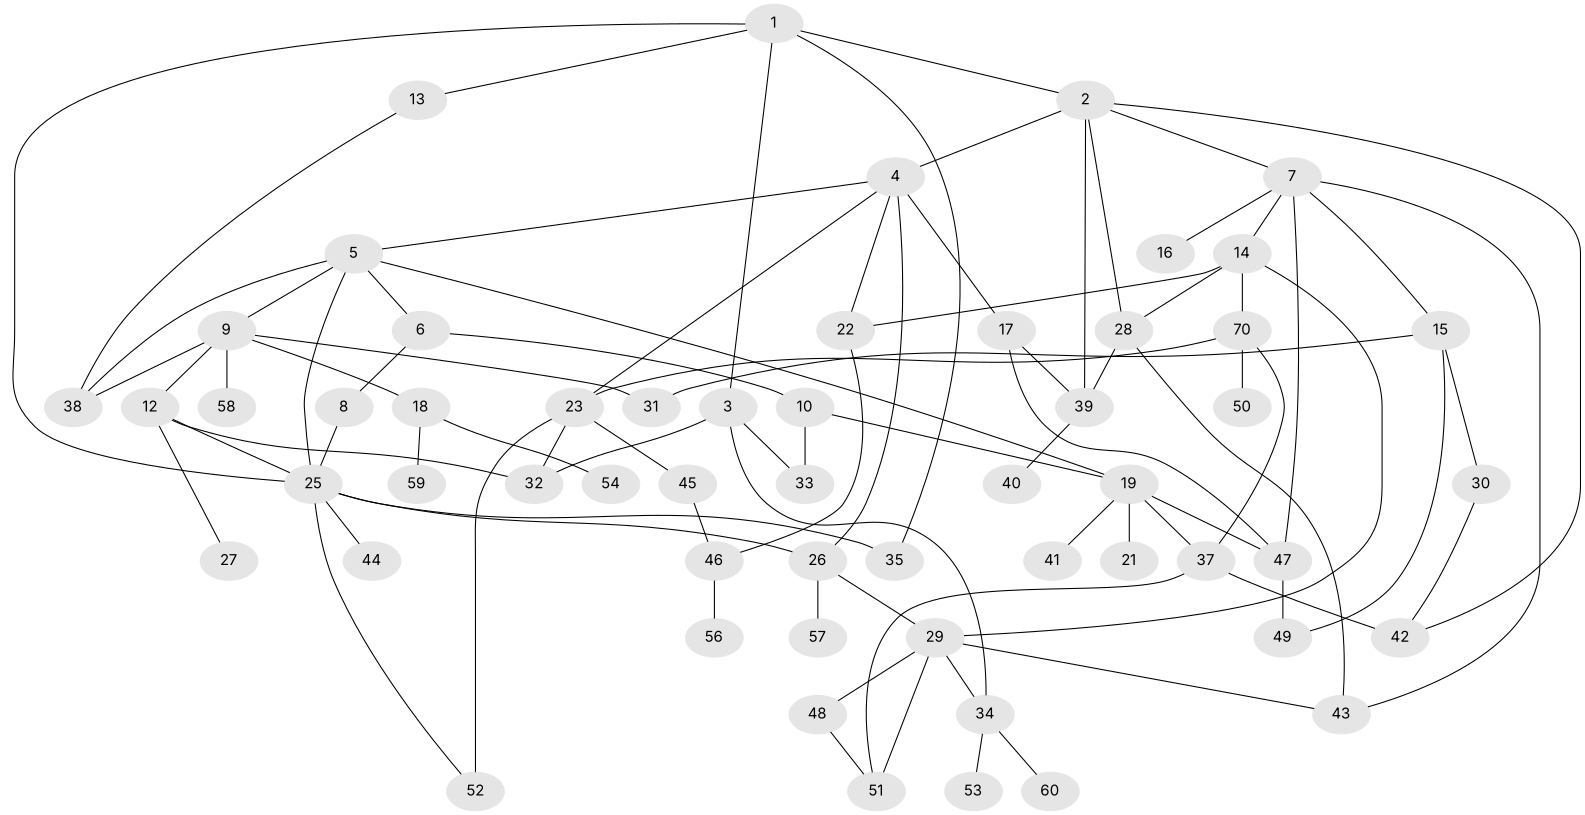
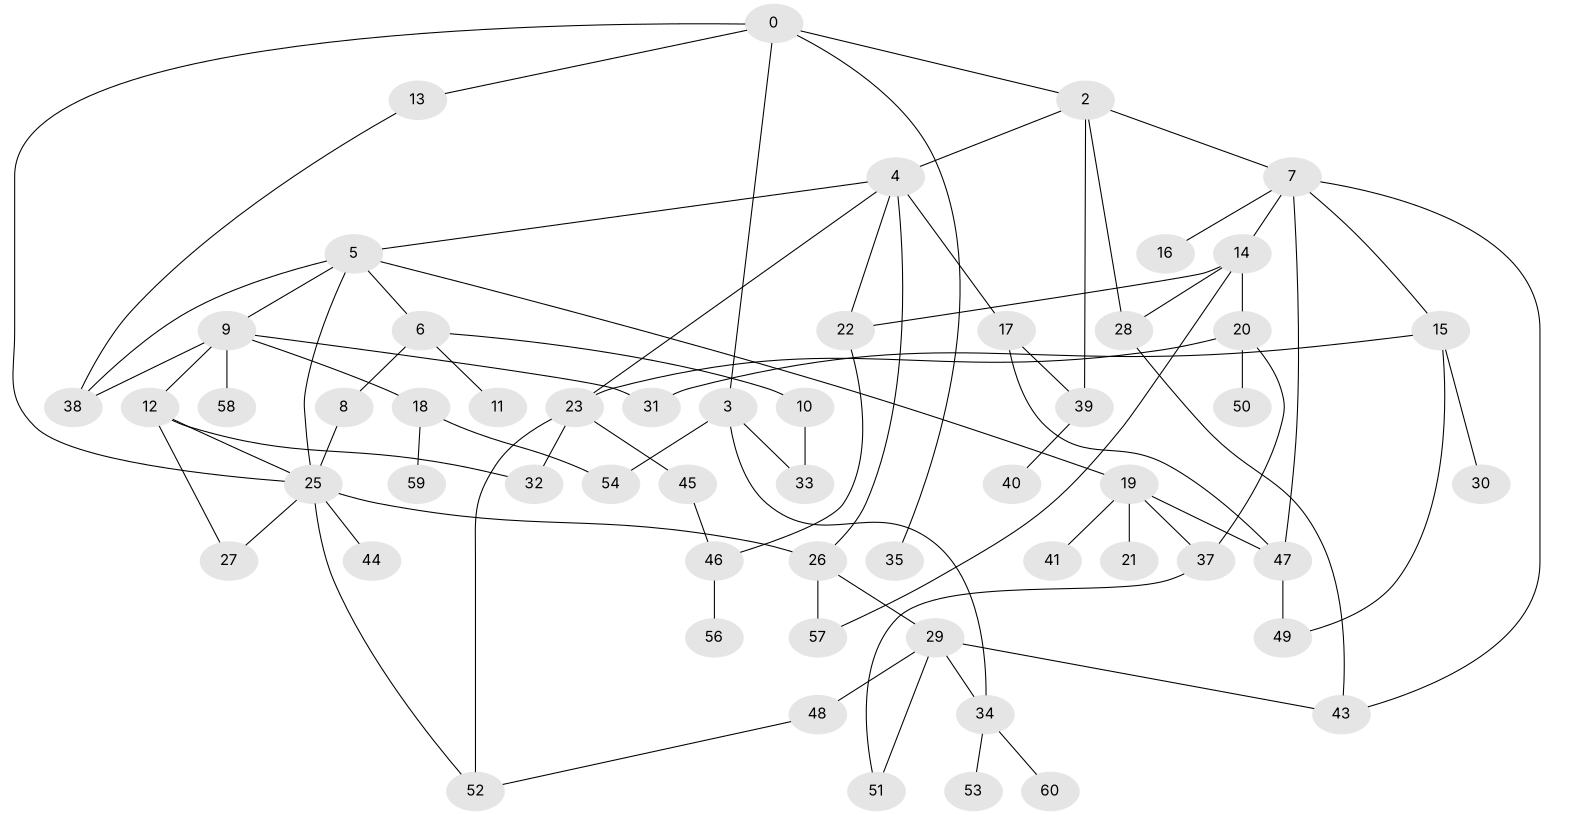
node "1": label "1" -> "0"
node "70": label "70" -> "20"
edge "28" -- "39": removed
node "11": added
edge "3" -- "32": now "3" -- "54"
edge "10" -- "19": removed
edge "25" -- "35": now "25" -- "27"
edge "14" -- "29": now "14" -- "57"
node "42": removed
edge "48" -- "51": now "48" -- "52"
